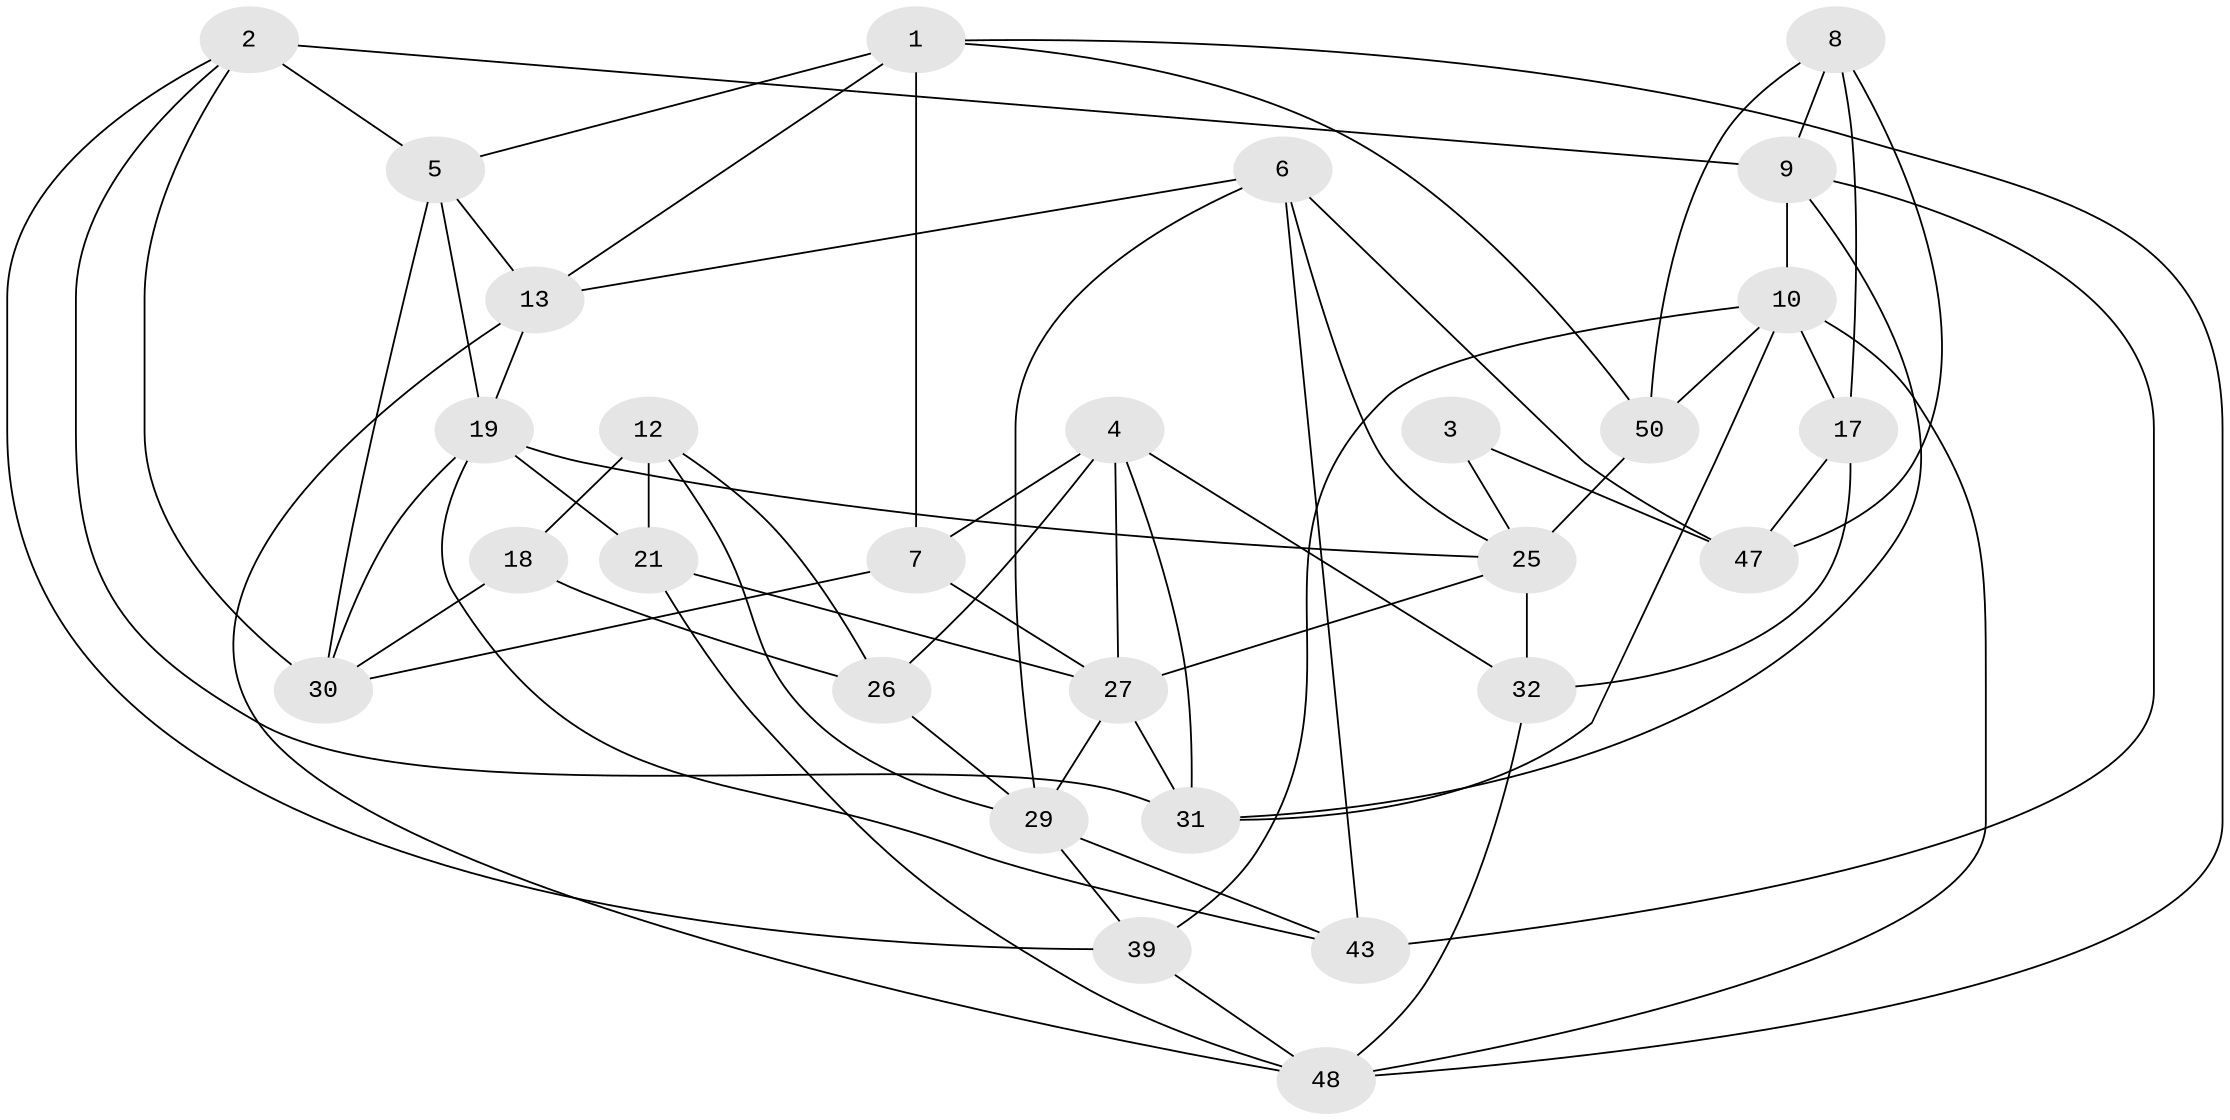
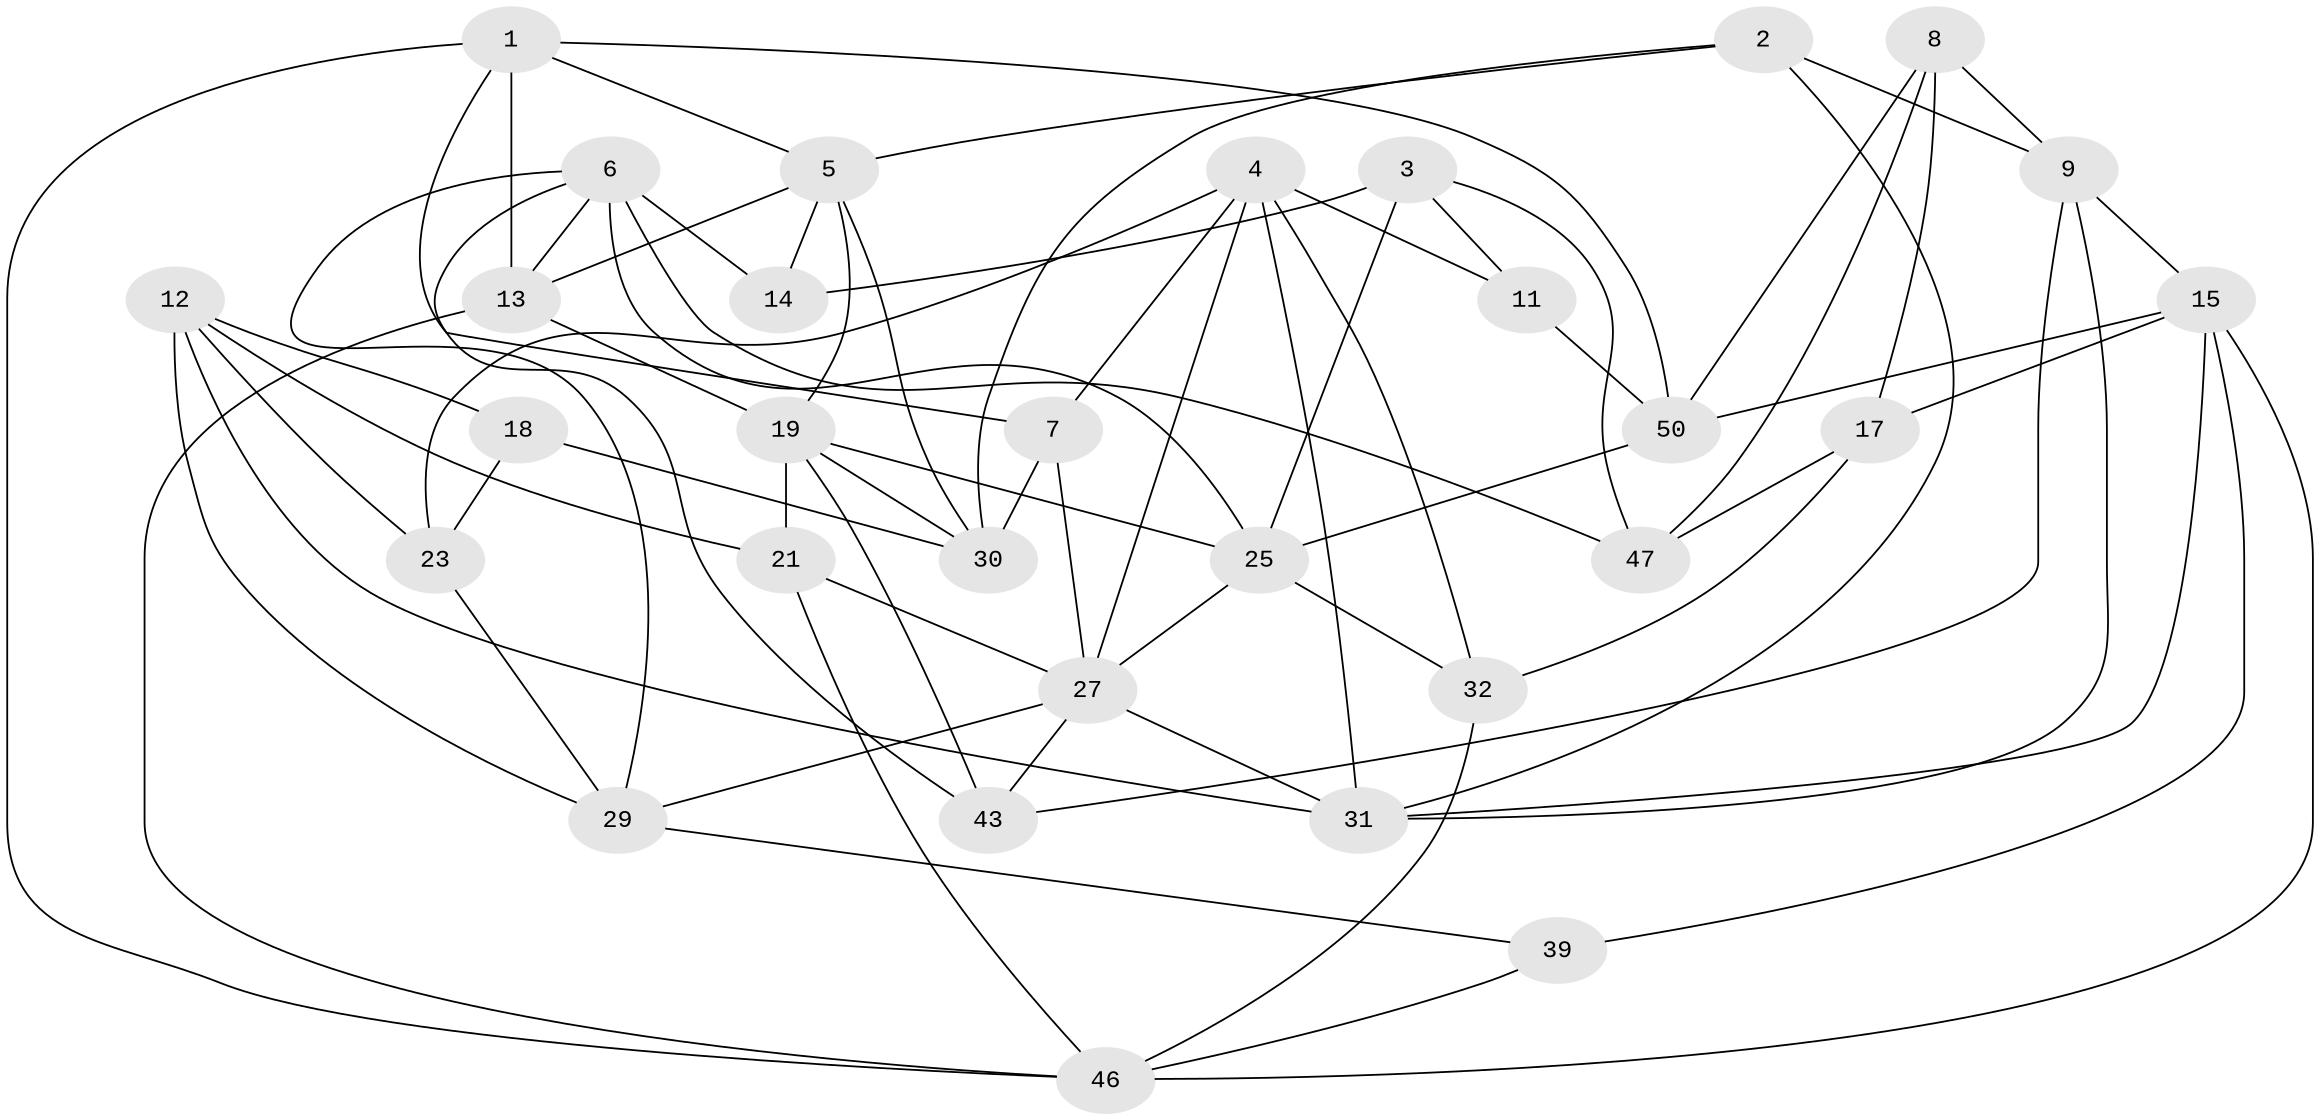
node "14": added
node "11": added
node "10": label "10" -> "15"
node "26": label "26" -> "23"
edge "12" -- "31": added
edge "2" -- "39": removed
edge "29" -- "43": now "27" -- "43"
node "48": label "48" -> "46"
